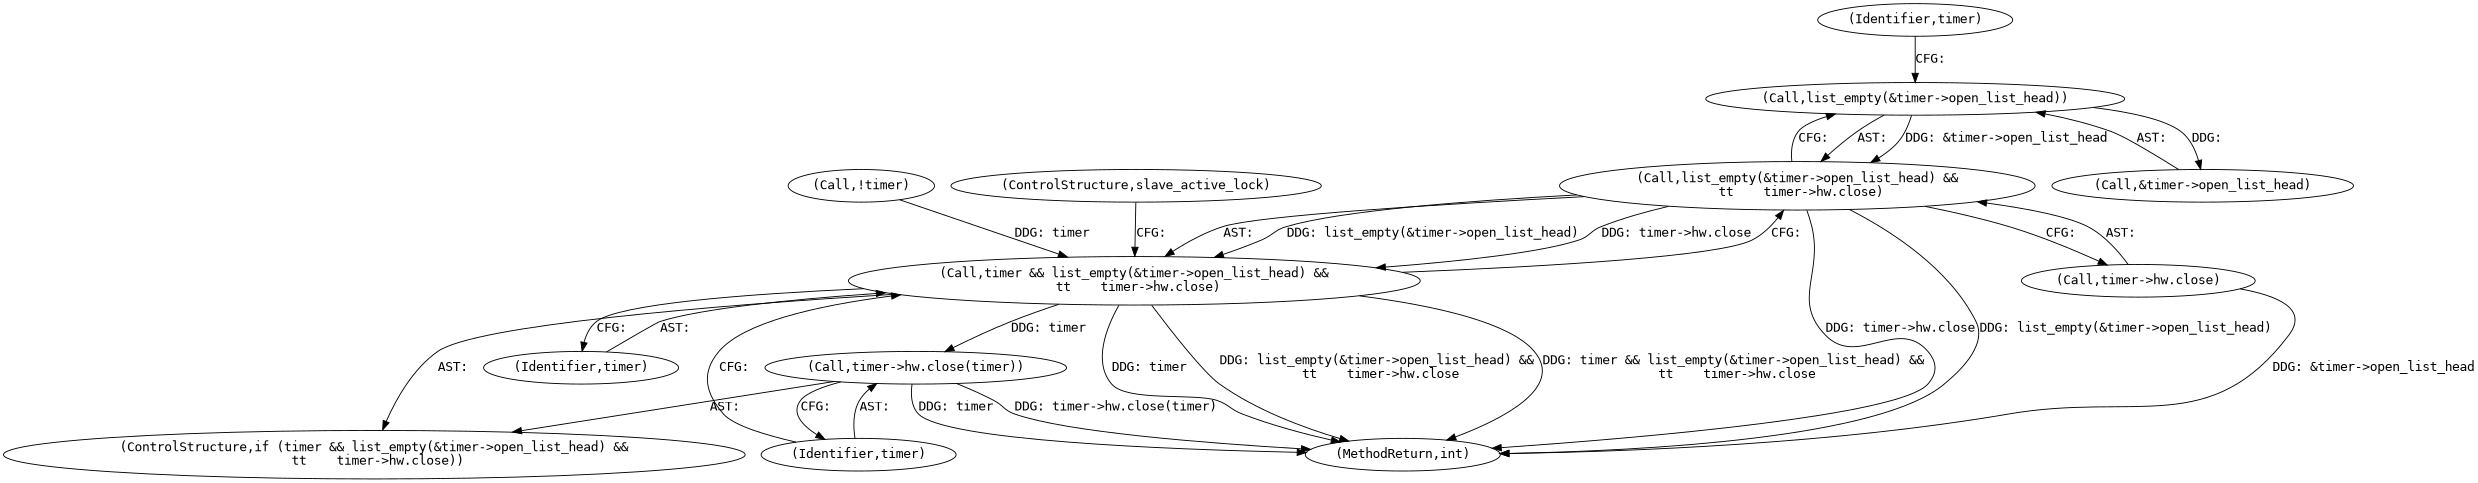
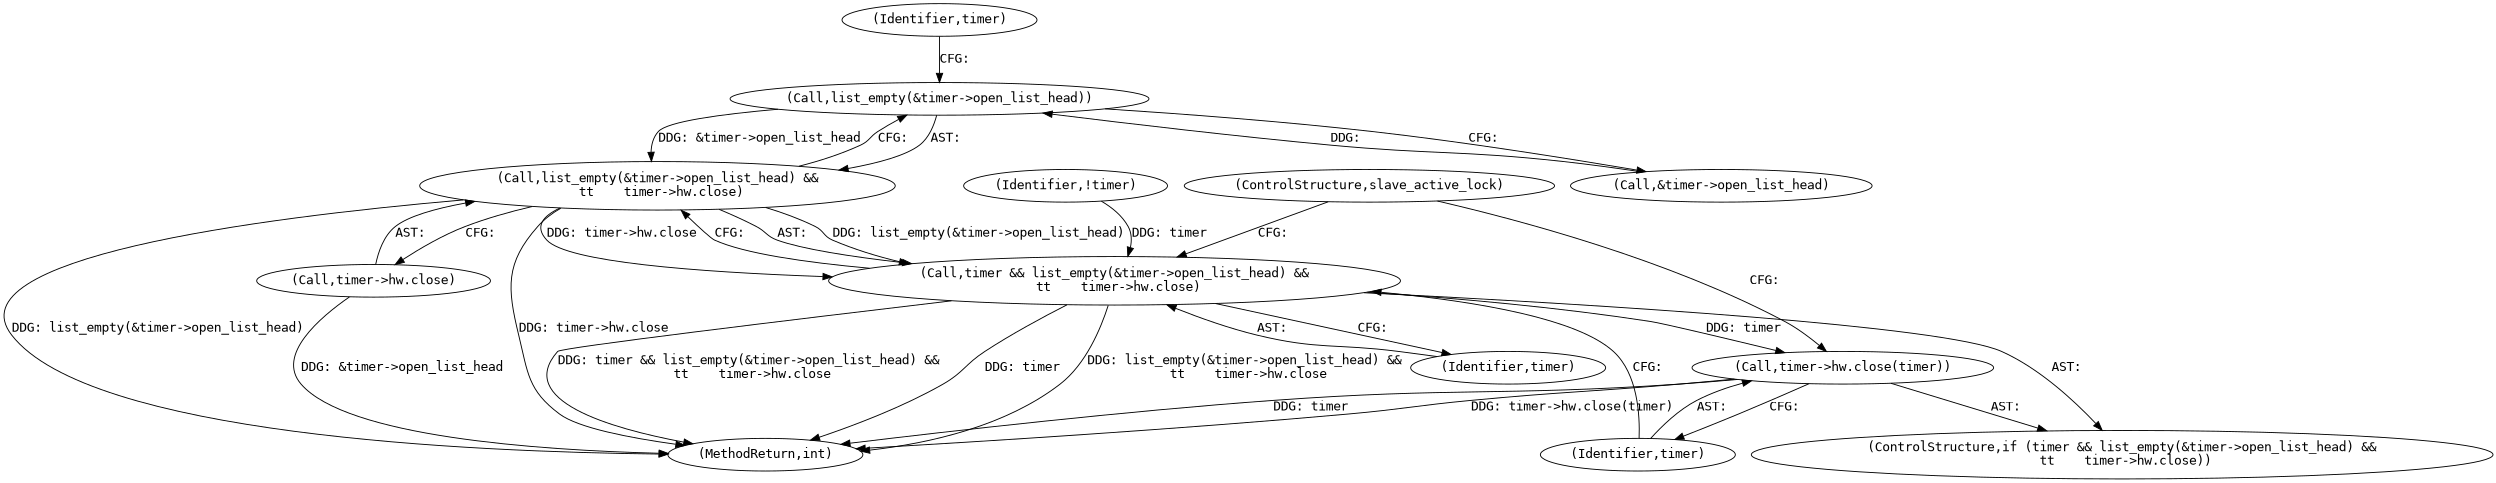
edge "(Call,&timer->open_list_head)" -> "(Call,list_empty(&timer->open_list_head))": label "AST: " -> "DDG: "
edge "(Call,list_empty(&timer->open_list_head))" -> "(Call,&timer->open_list_head)": label "DDG: " -> "CFG: "
node "(Call,!timer)": label "(Call,!timer)" -> "(Identifier,!timer)"
edge "(ControlStructure,slave_active_lock)" -> "(Call,timer->hw.close(timer))": added, label "CFG:"
